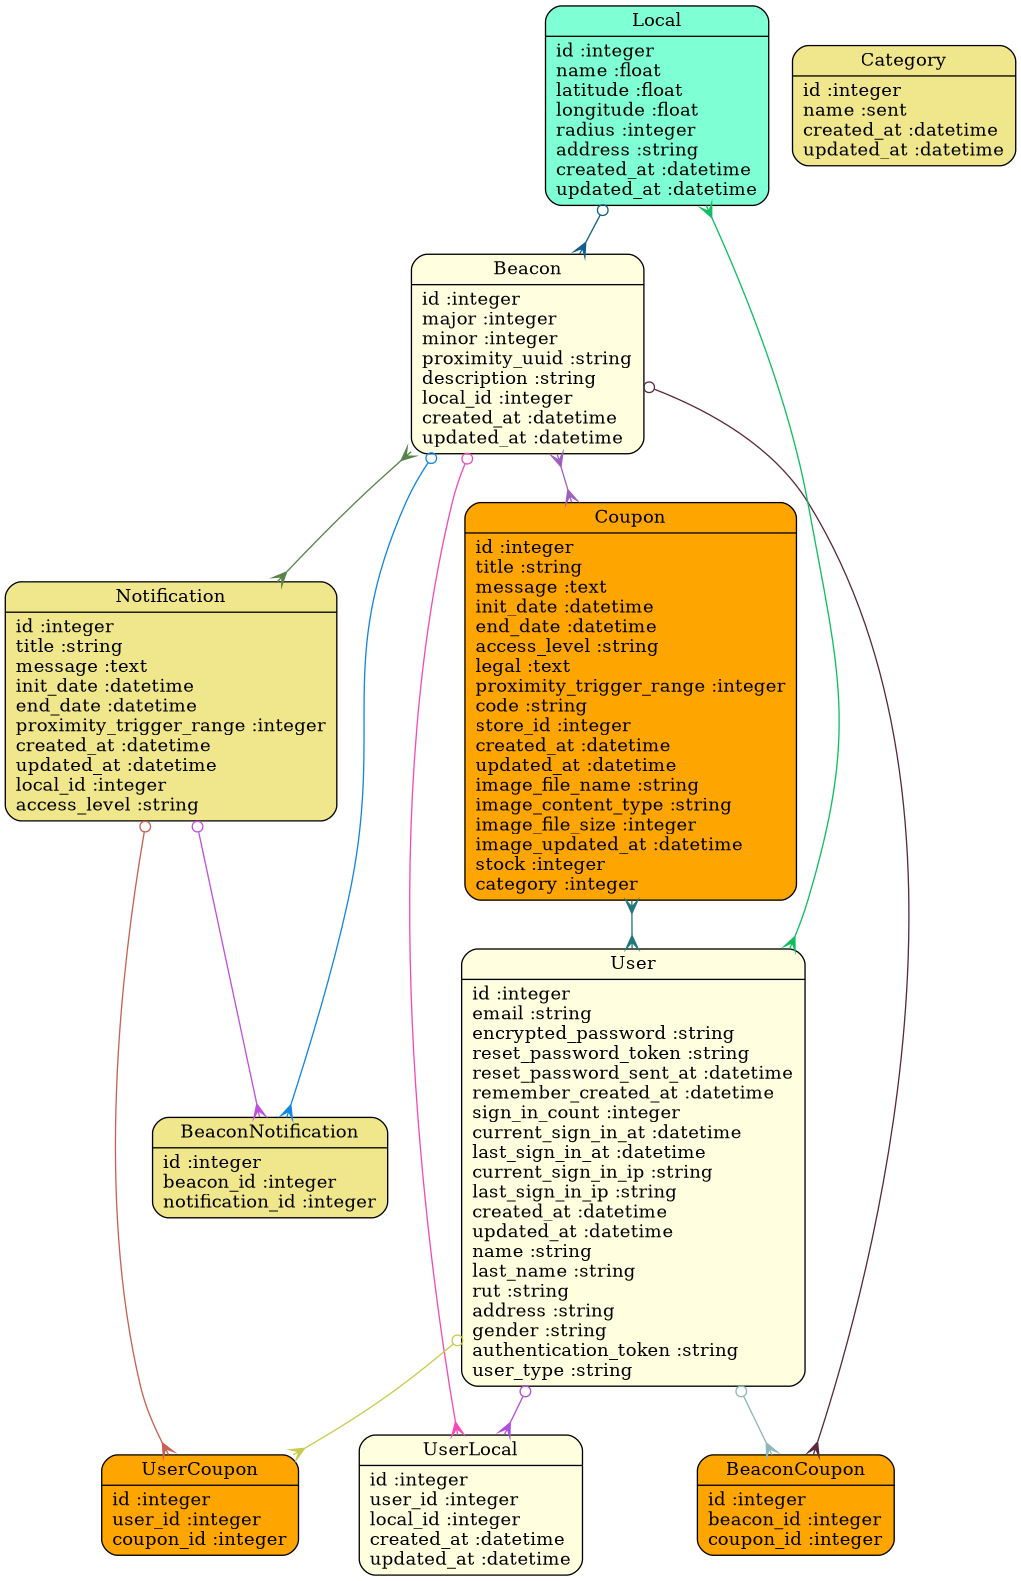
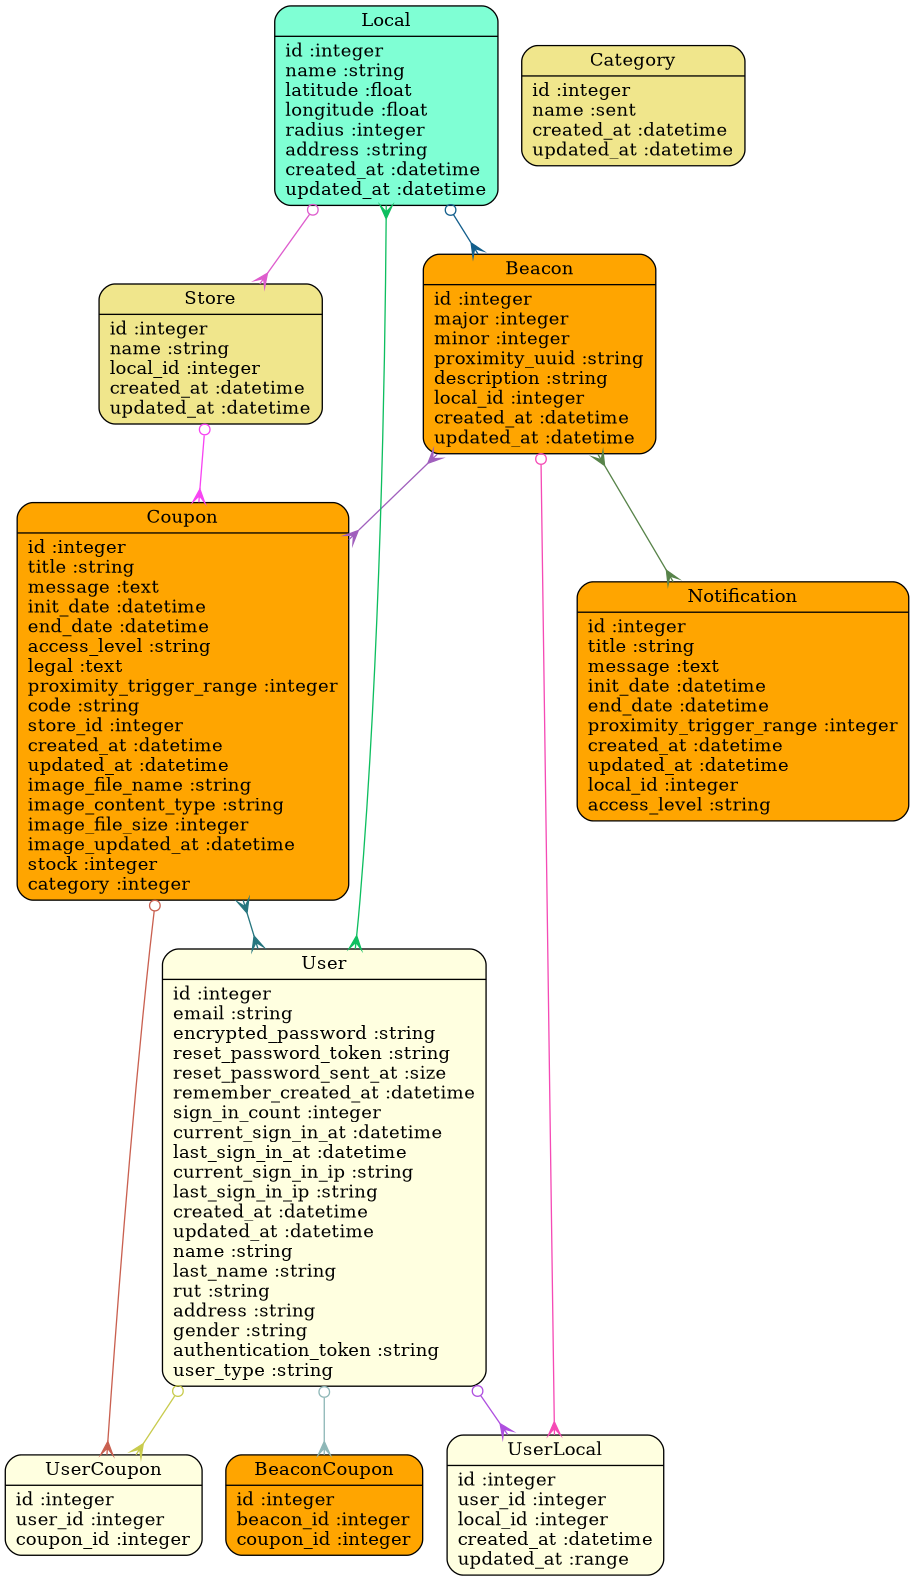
node "Local": text "name :float" -> "name :string"
node "Store": added
node "Beacon": fillcolor lightyellow -> orange
node "Notification": fillcolor khaki -> orange
edge "Beacon" -- "BeaconCoupon": removed
node "User": text "reset_password_sent_at :datetime" -> "reset_password_sent_at :size"
edge "Notification" -- "UserCoupon": now "Coupon" -- "UserCoupon"
node "BeaconNotification": removed
node "UserCoupon": fillcolor orange -> lightyellow
node "UserLocal": text "updated_at :datetime" -> "updated_at :range"
